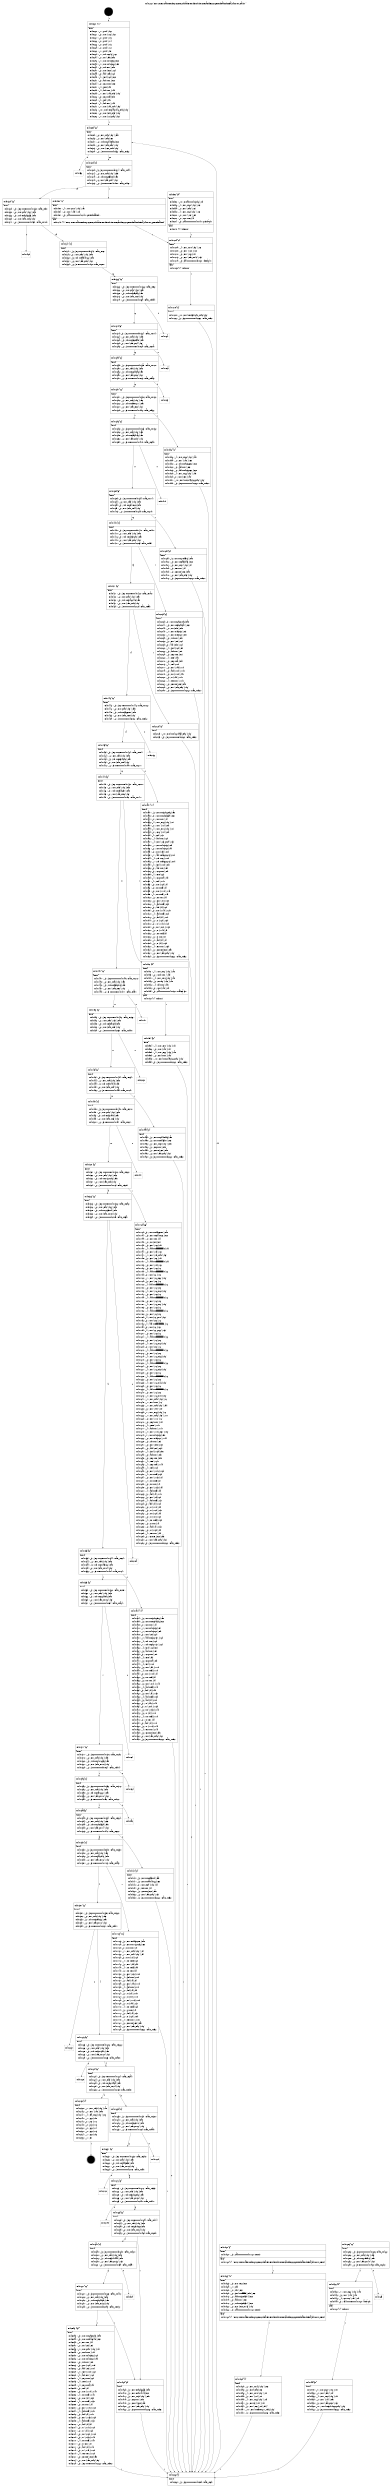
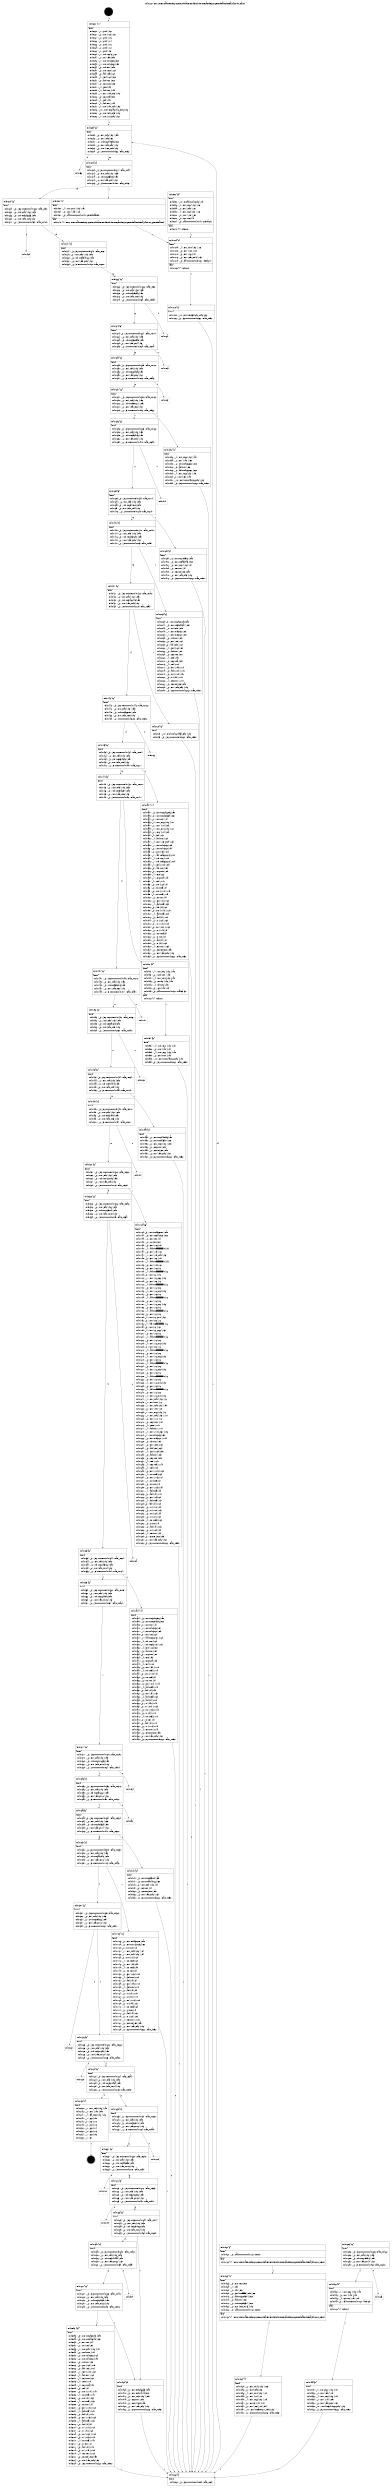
node "0x401ce4": removed
